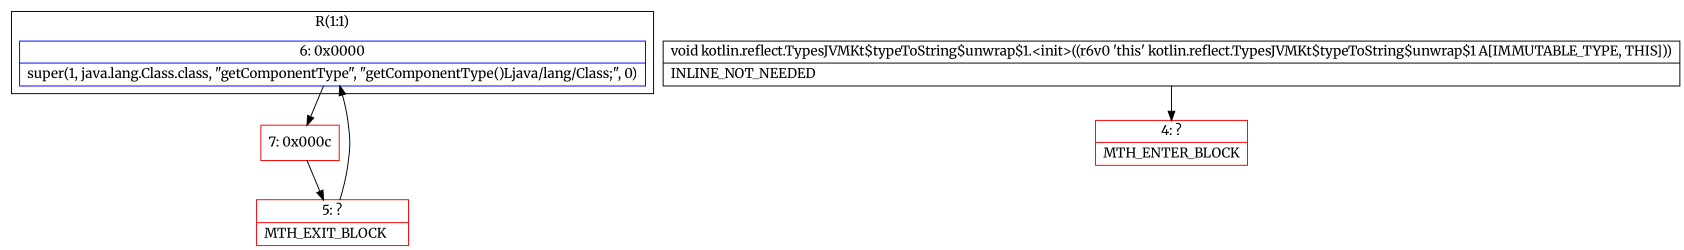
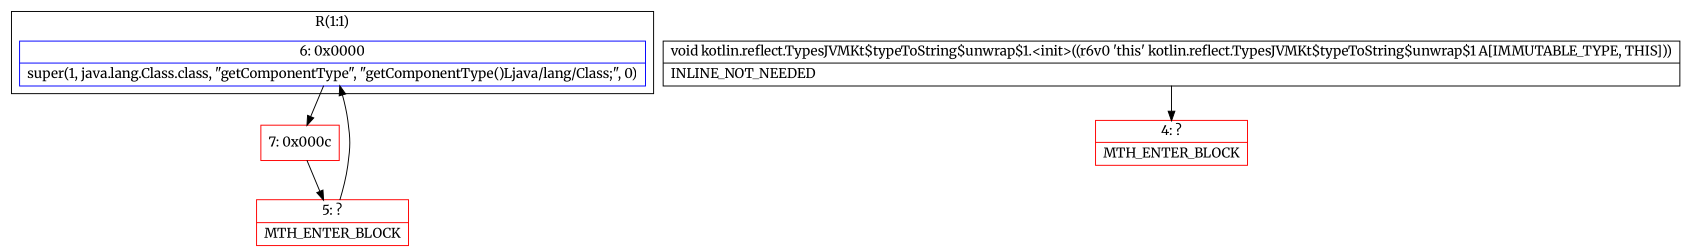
node "5: ?": text "MTH_EXIT_BLOCK" -> "MTH_ENTER_BLOCK"
